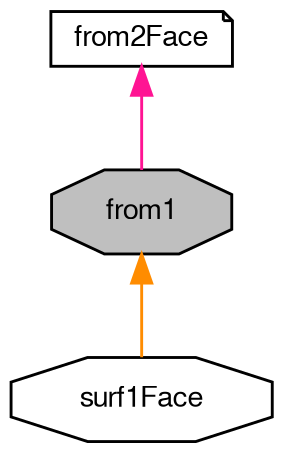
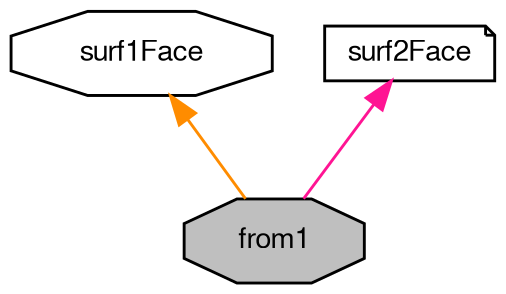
node "from2Face": label "from2Face" -> "surf2Face"
edge "surf1Face" -> "from1": reversed
